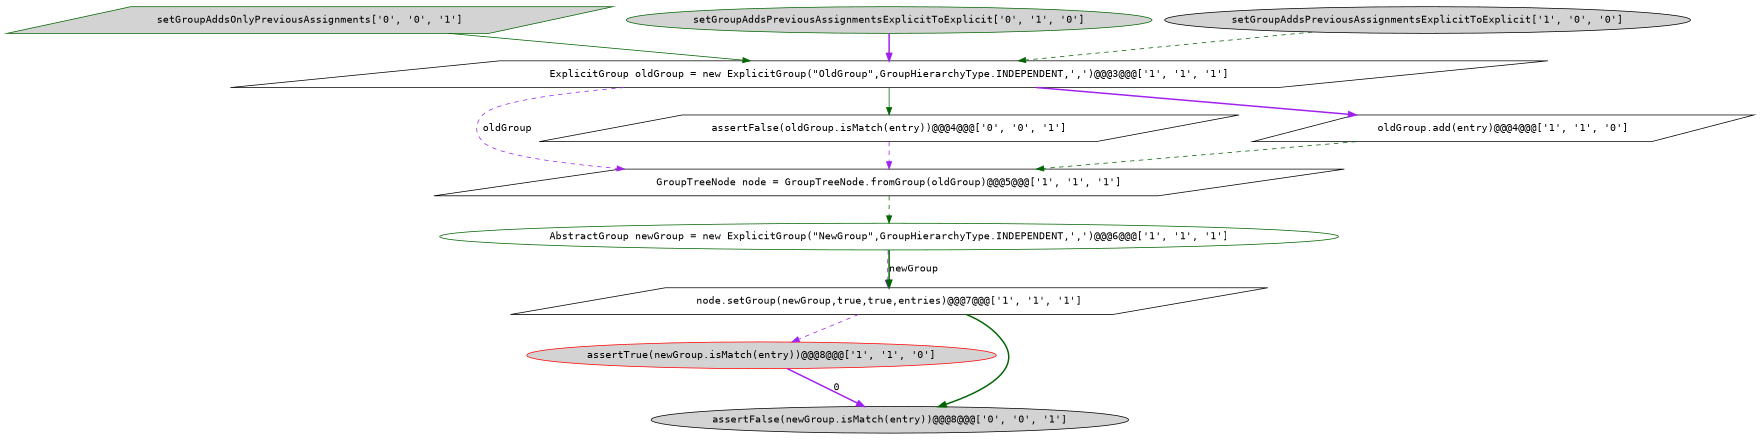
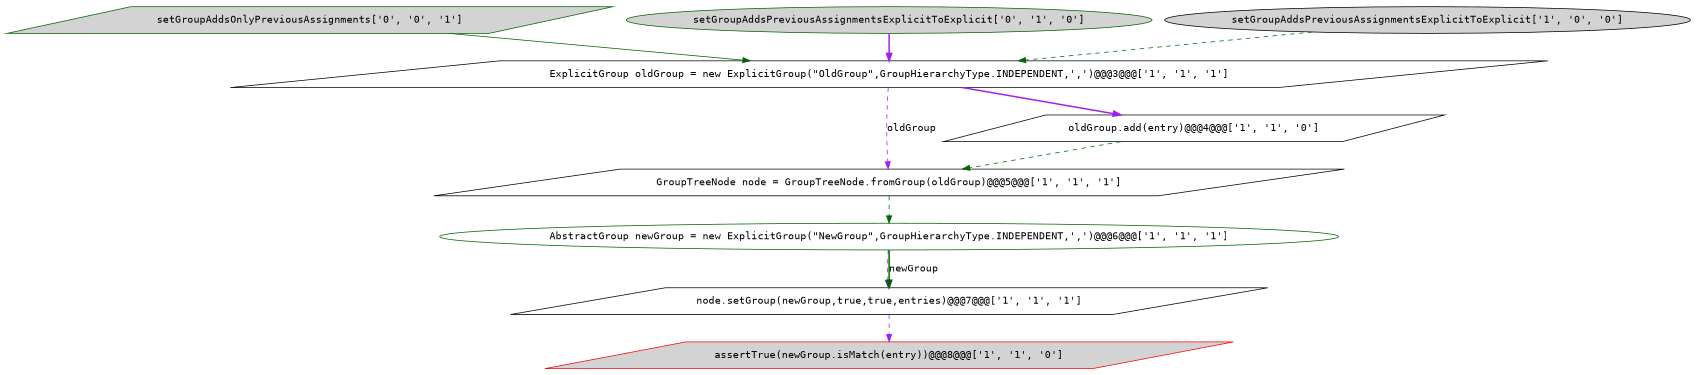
node "assertFalse(oldGroup.isMatch(entry))@@@4@@@['0', '0', '1']": removed
node "assertTrue(newGroup.isMatch(entry))@@@8@@@['1', '1', '0']": shape ellipse -> parallelogram
node "assertFalse(newGroup.isMatch(entry))@@@8@@@['0', '0', '1']": removed
